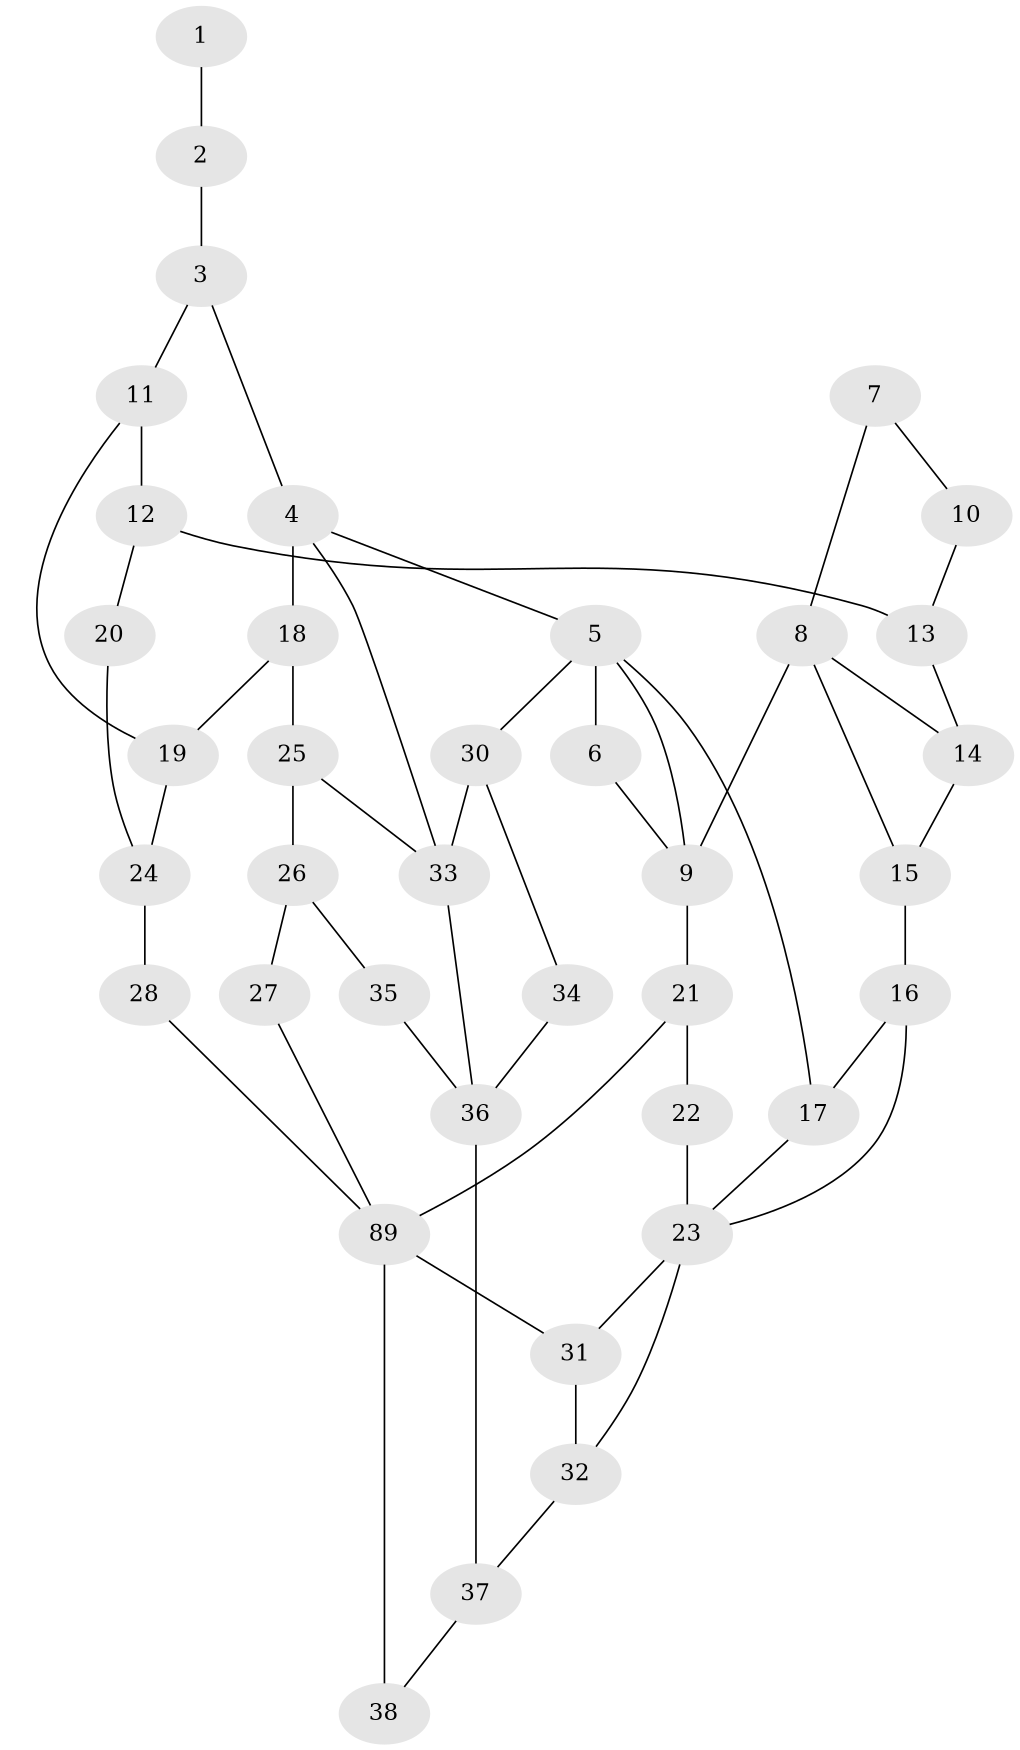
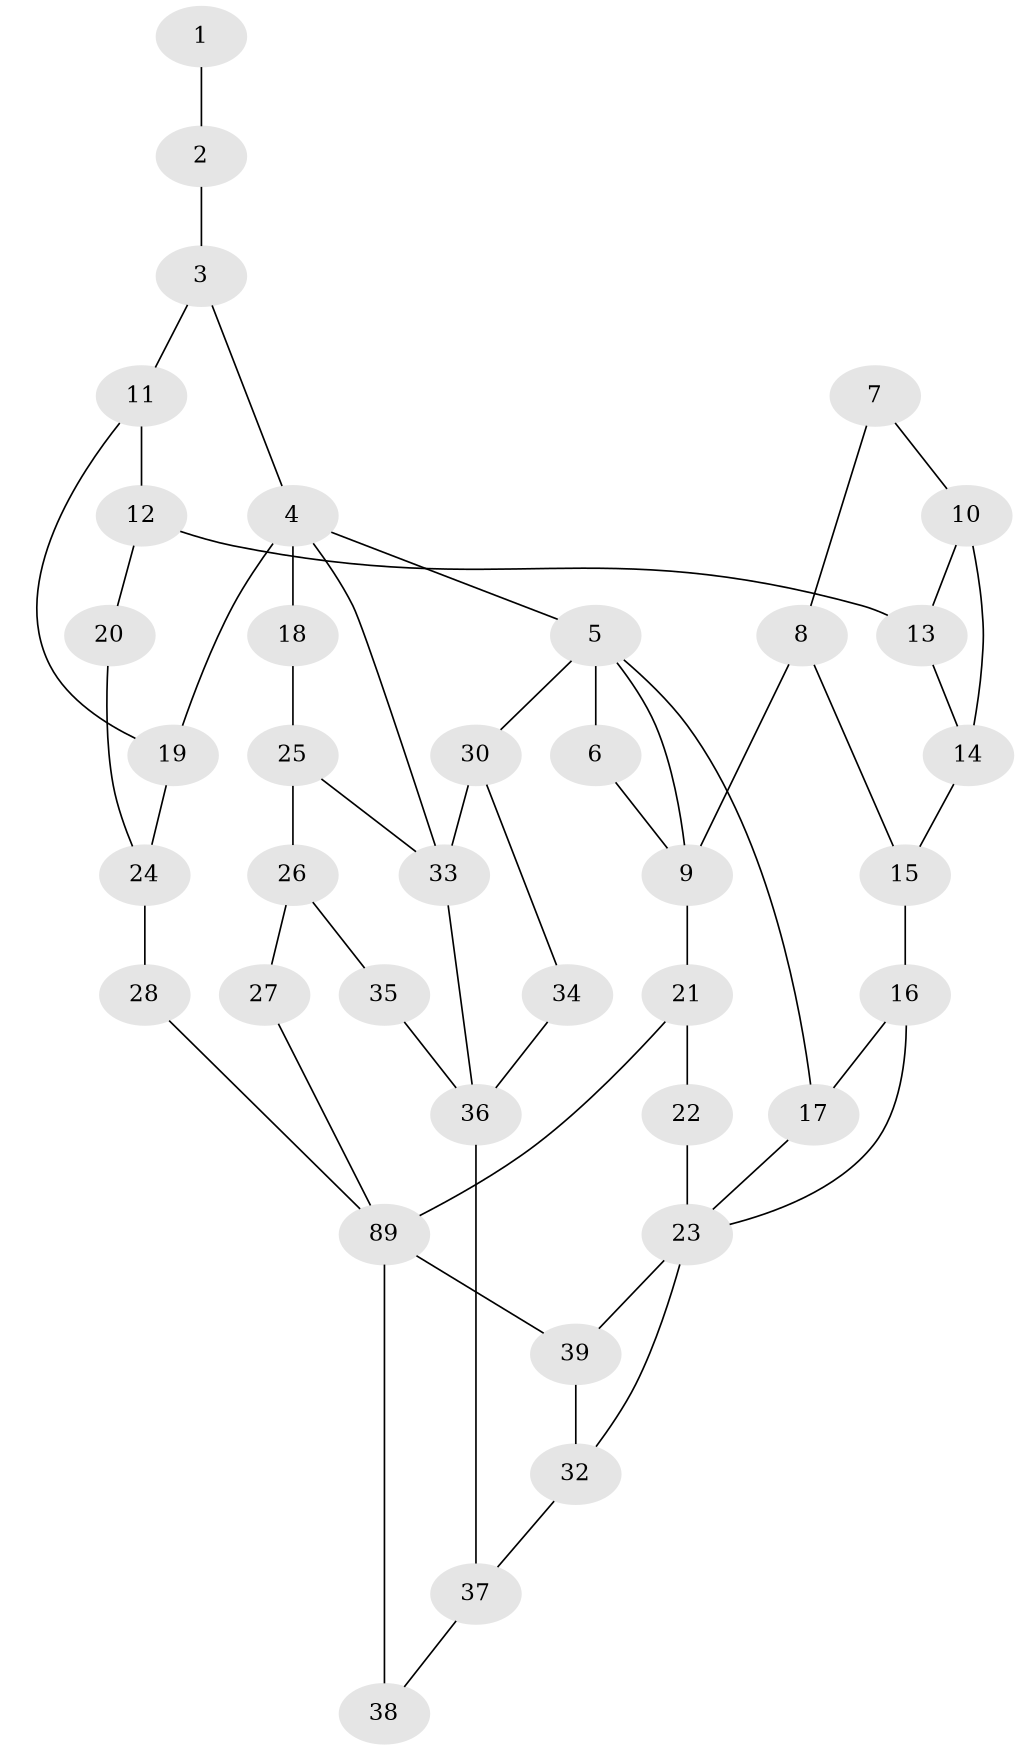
edge "18" -- "19": now "4" -- "19"
edge "8" -- "14": now "10" -- "14"
node "31": label "31" -> "39"
